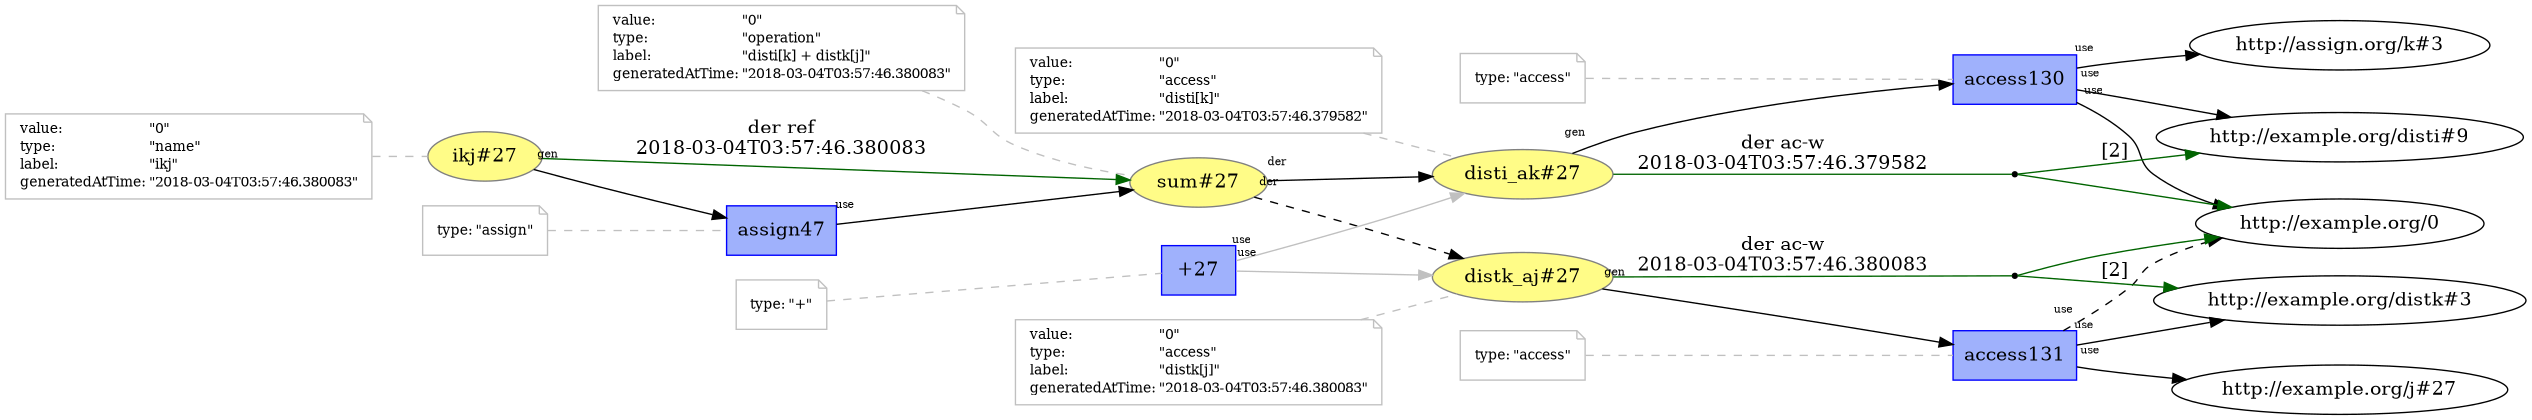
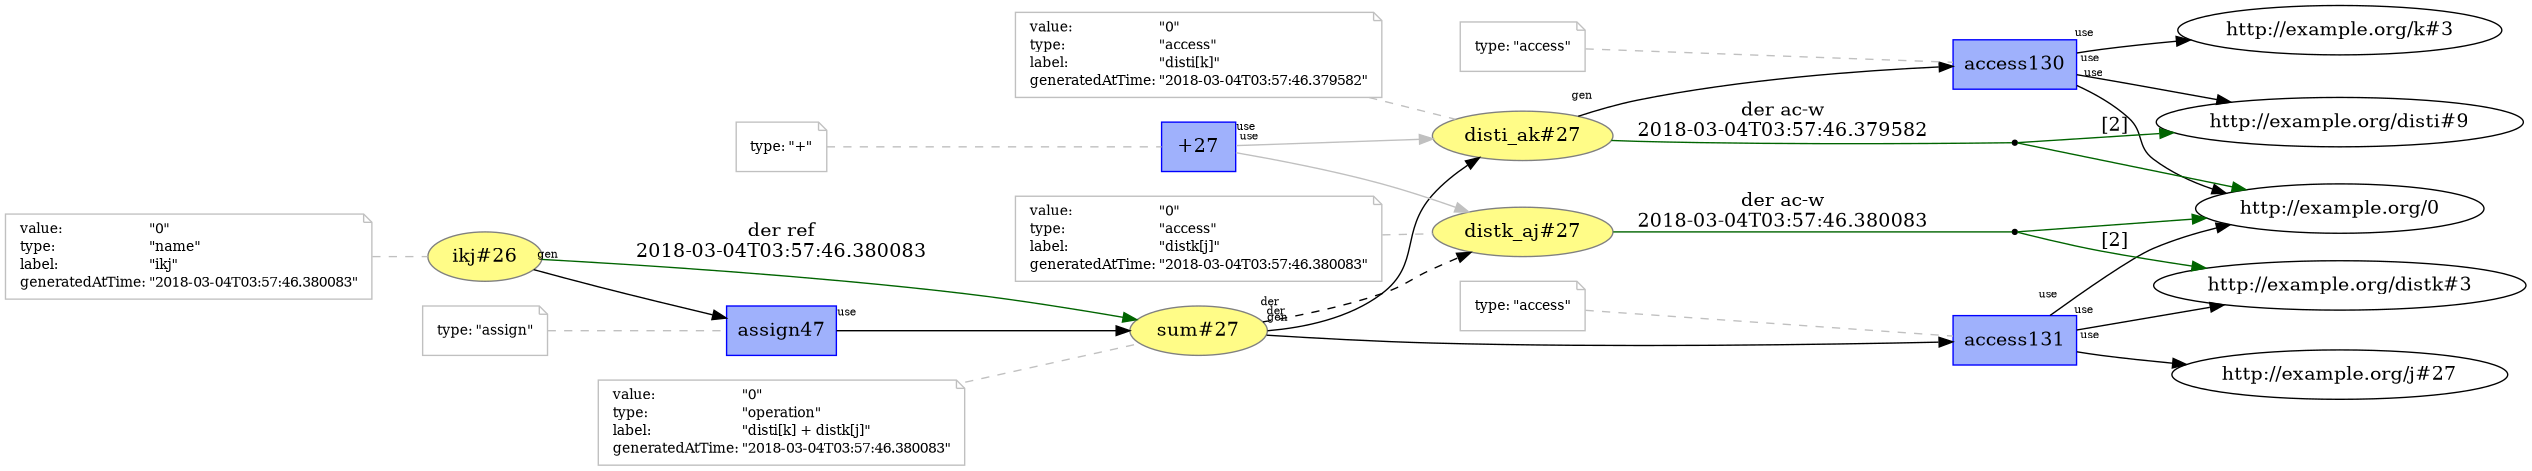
node "http://assign.org/k#3": label "http://assign.org/k#3" -> "http://example.org/k#3"
node "ikj#27": label "ikj#27" -> "ikj#26"
edge "access131" -> "http://example.org/0": style dashed -> solid
edge "distk_aj#27" -> "access131": now "sum#27" -> "access131"
